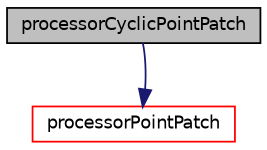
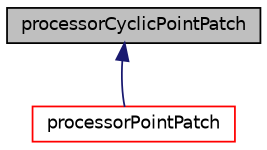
edge "processorCyclicPointPatch" -> "processorPointPatch": reversed
